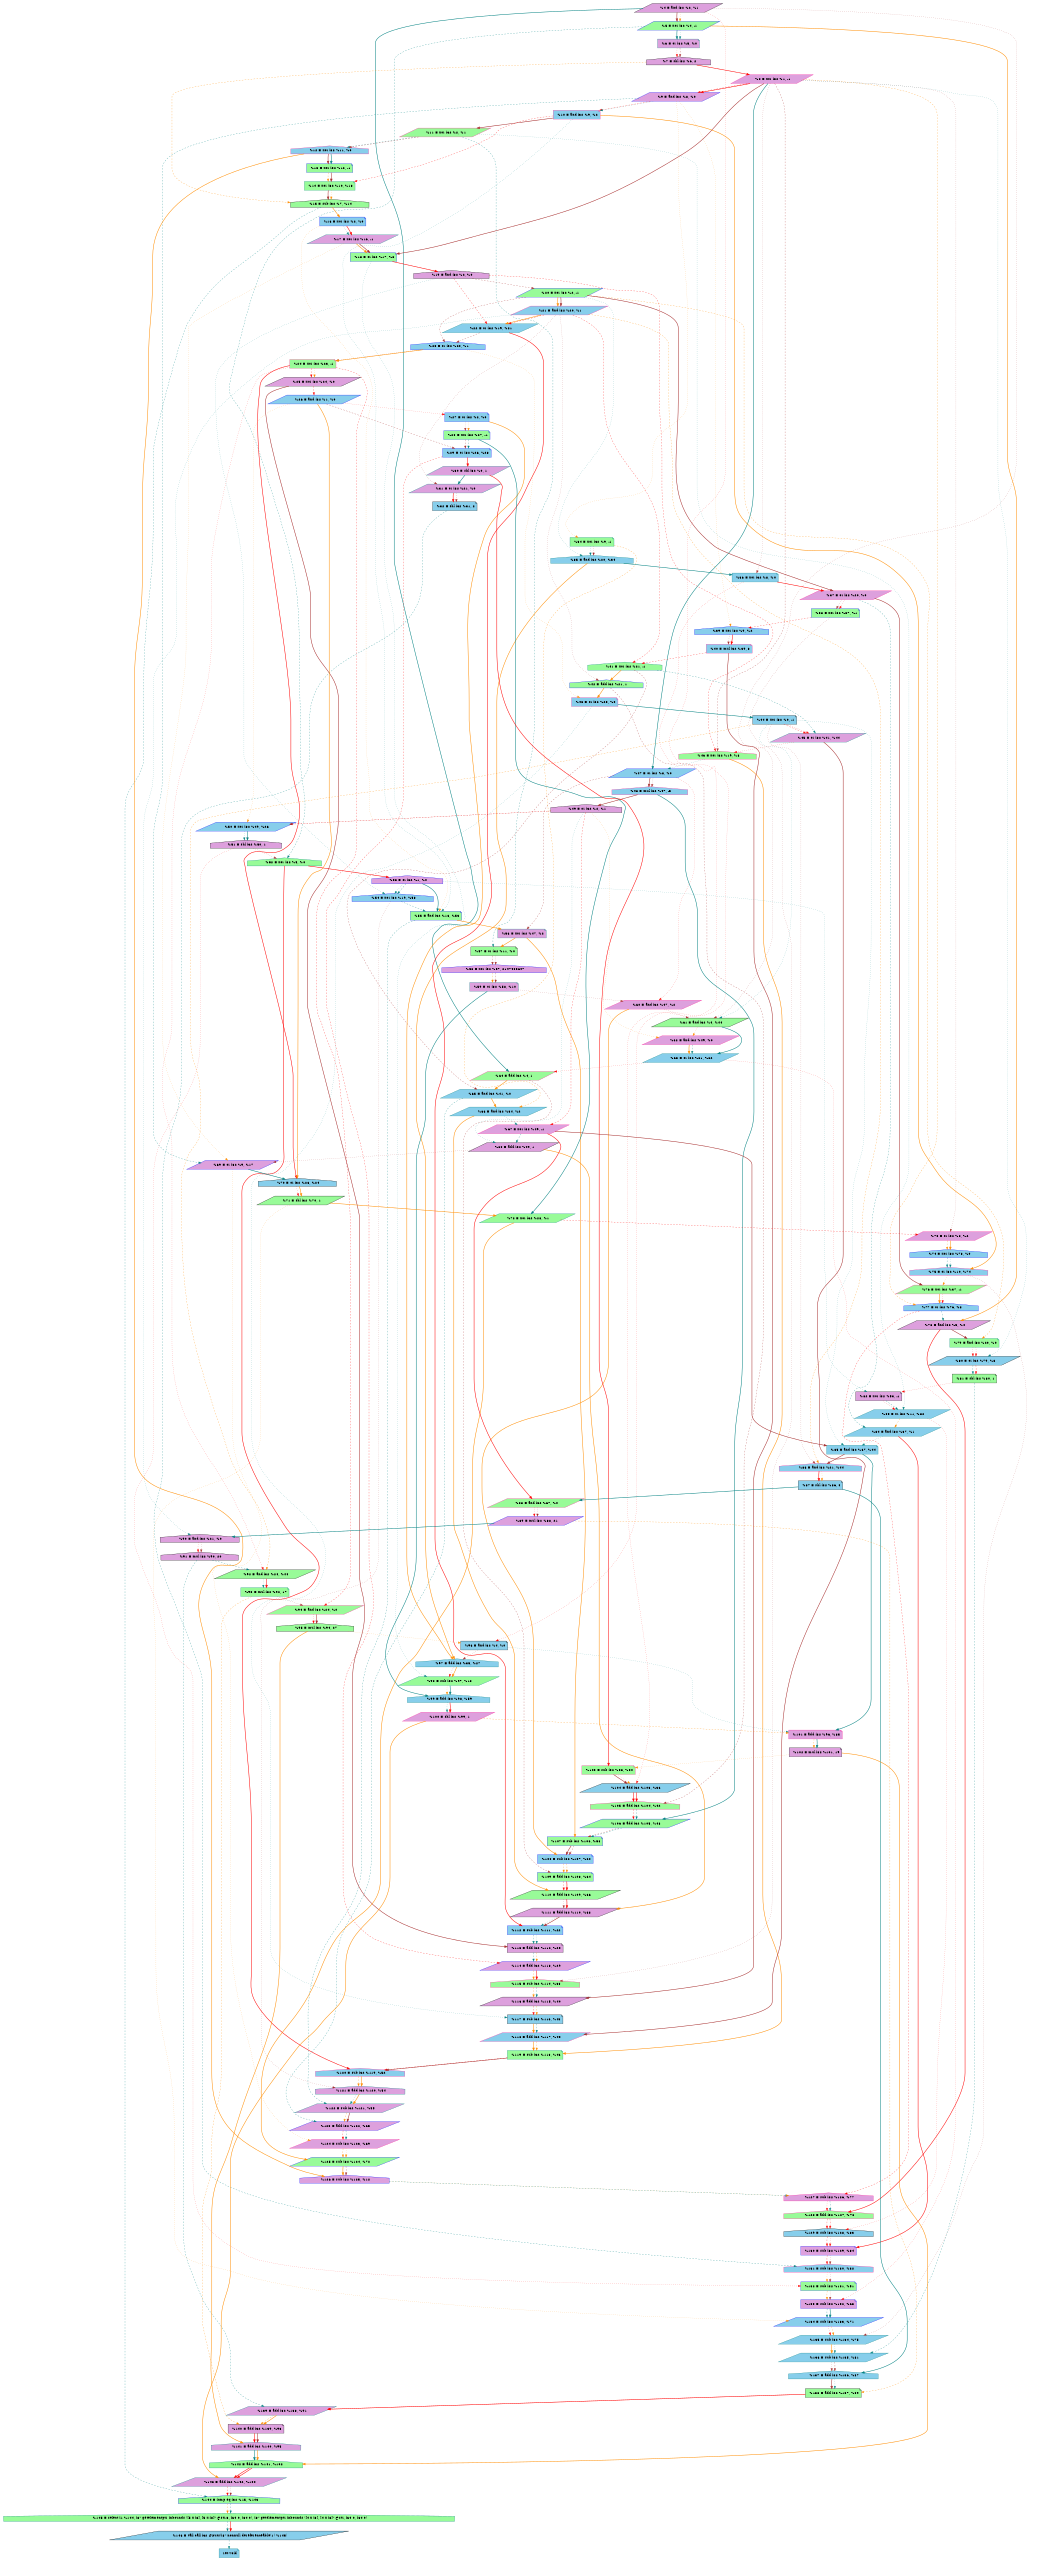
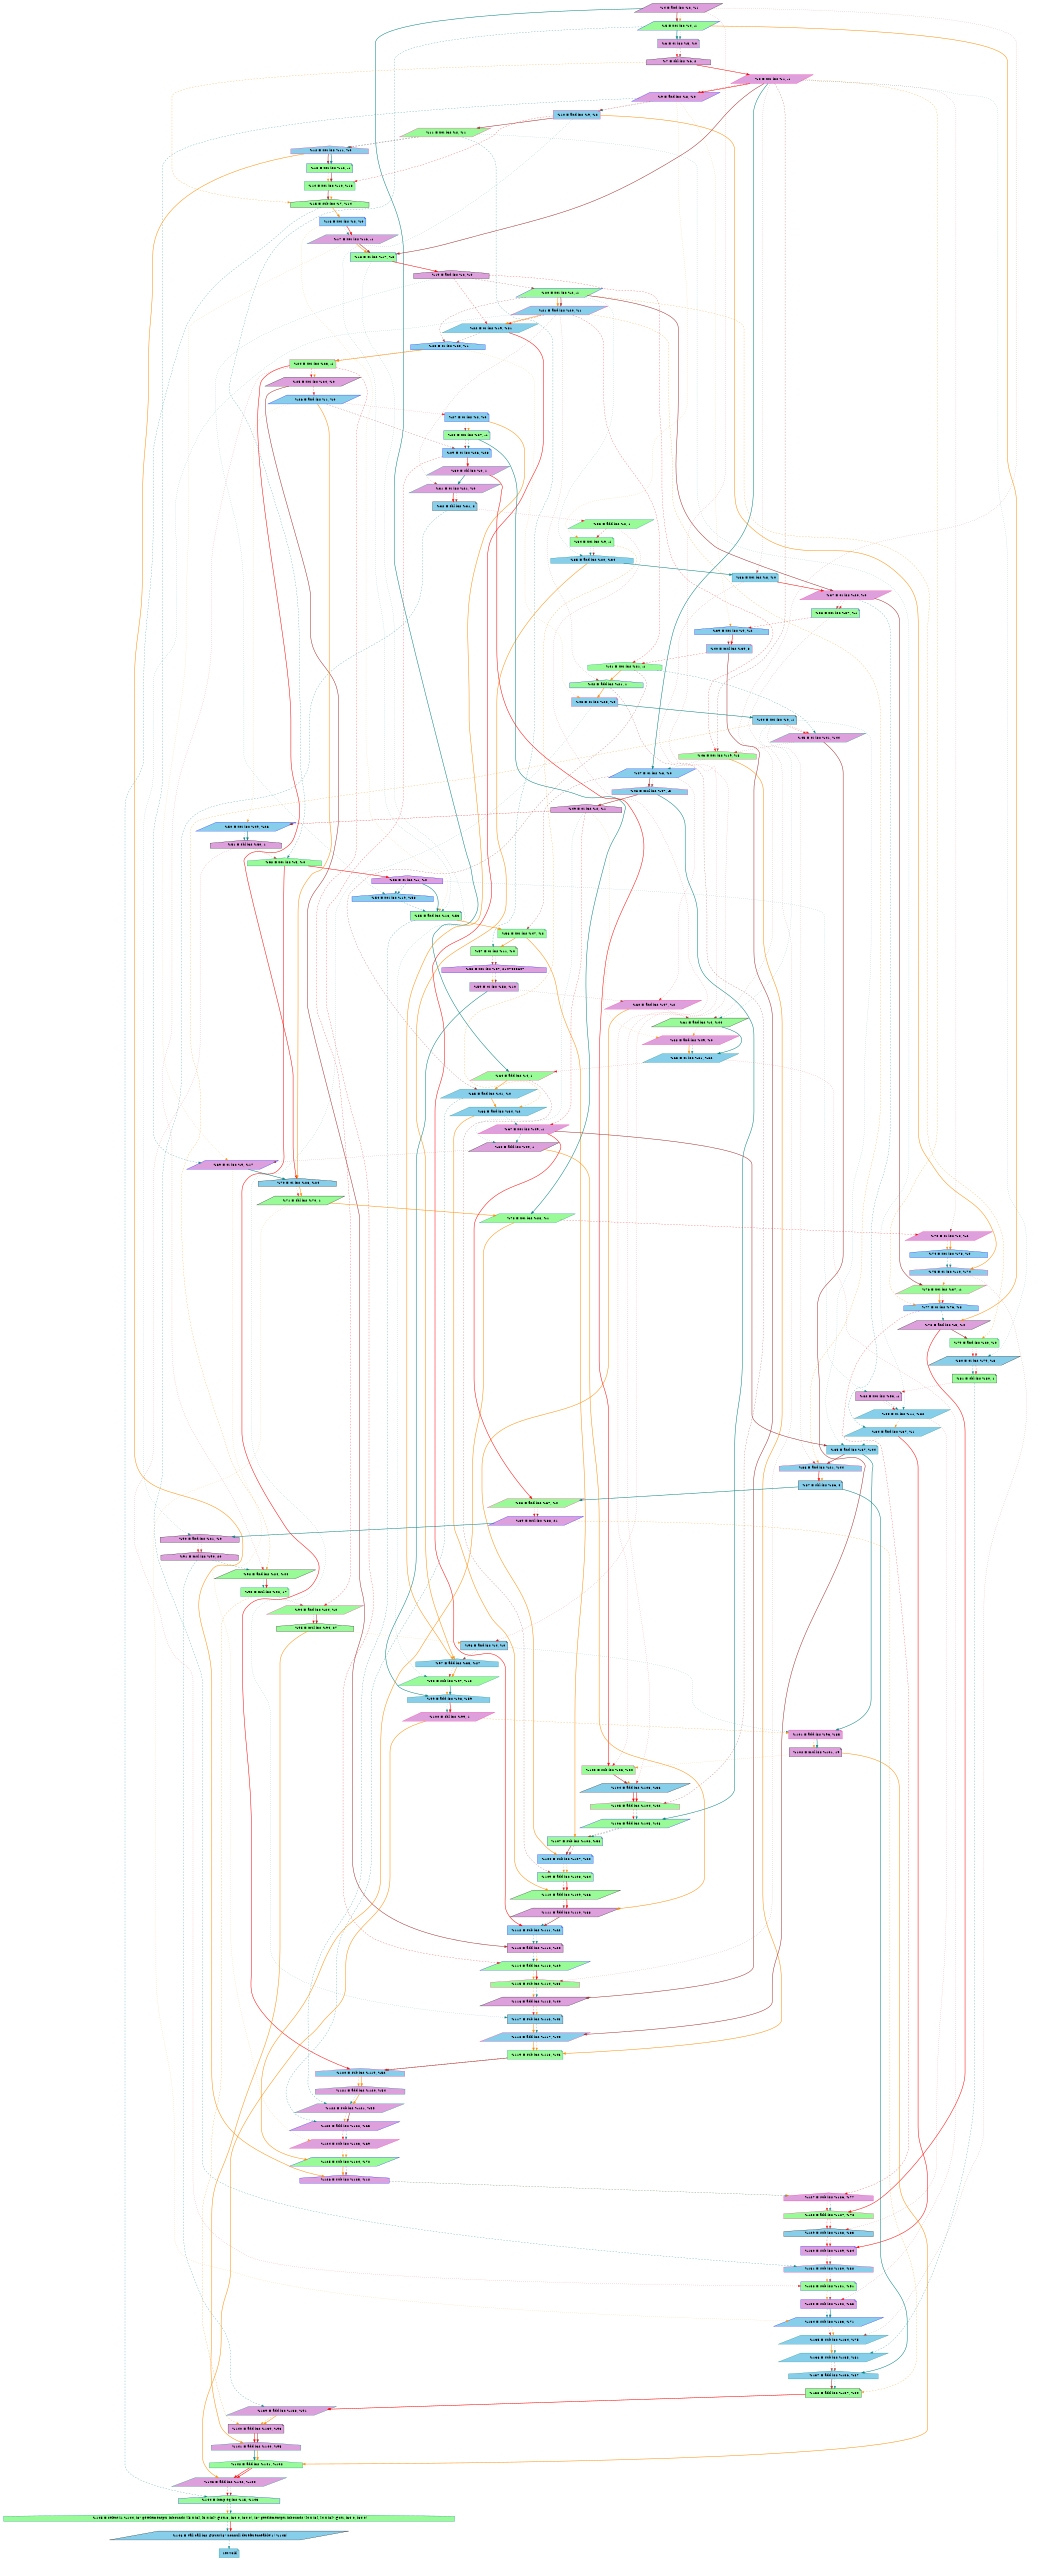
node "%33 = add i32 %2, 1": added
node "%56 = xor i32 %47, %2": fillcolor plum -> palegreen
edge "%54 = xor i32 %19, %53" -> "%121 = add i32 %120, %54": removed
node "%114 = add i32 %113, %29": fillcolor plum -> palegreen
